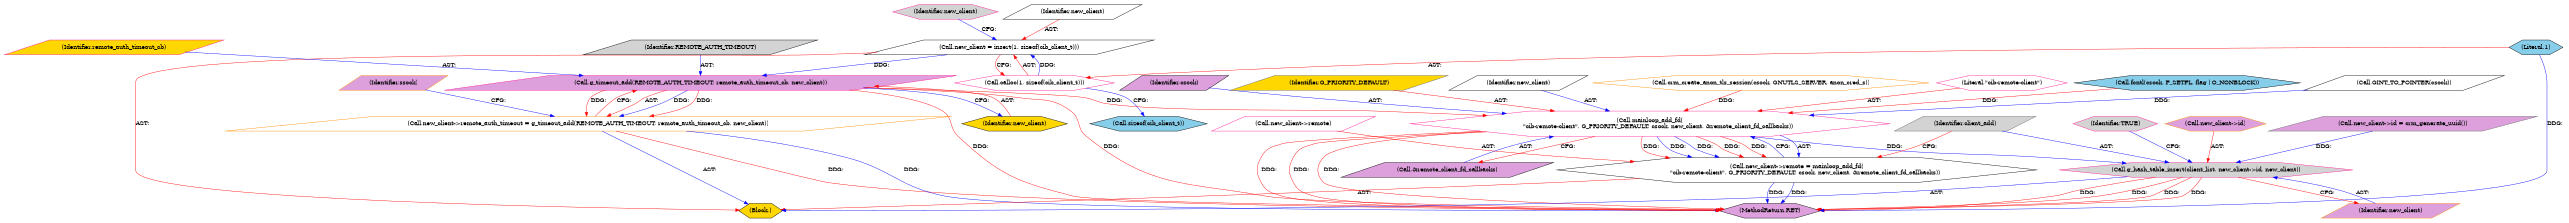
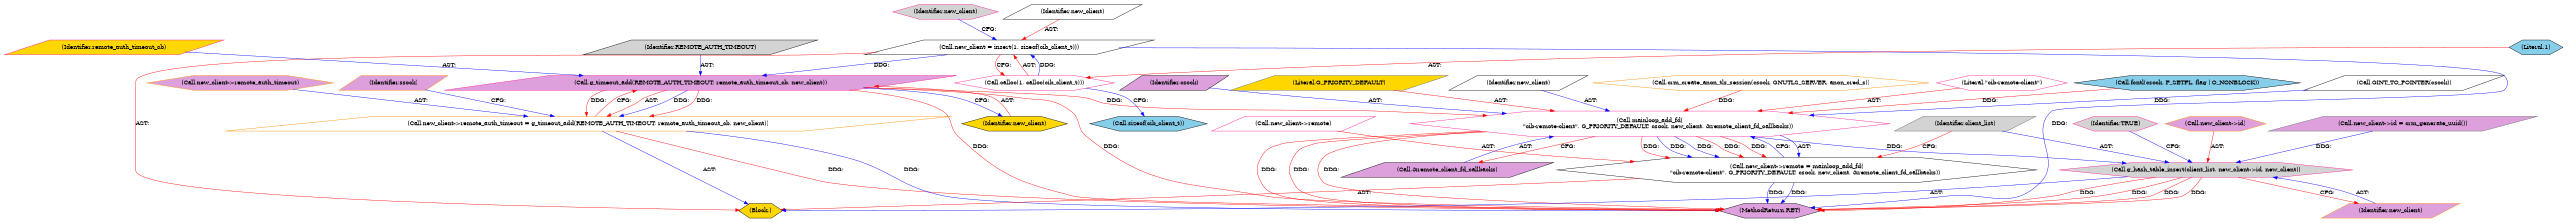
node "(Call,new_client->remote_auth_timeout)": added
node "(Call,calloc(1, sizeof(cib_client_t)))": label "(Call,calloc(1, sizeof(cib_client_t)))" -> "(Call,calloc(1, calloc(cib_client_t)))"
node "(Identifier,G_PRIORITY_DEFAULT)": label "(Identifier,G_PRIORITY_DEFAULT)" -> "(Literal,G_PRIORITY_DEFAULT)"
node "(Identifier,client_add)": label "(Identifier,client_add)" -> "(Identifier,client_list)"
edge "(Literal,1)" -> "(MethodReturn,RET)": now "(Call,new_client = insert(1, sizeof(cib_client_t)))" -> "(MethodReturn,RET)"
